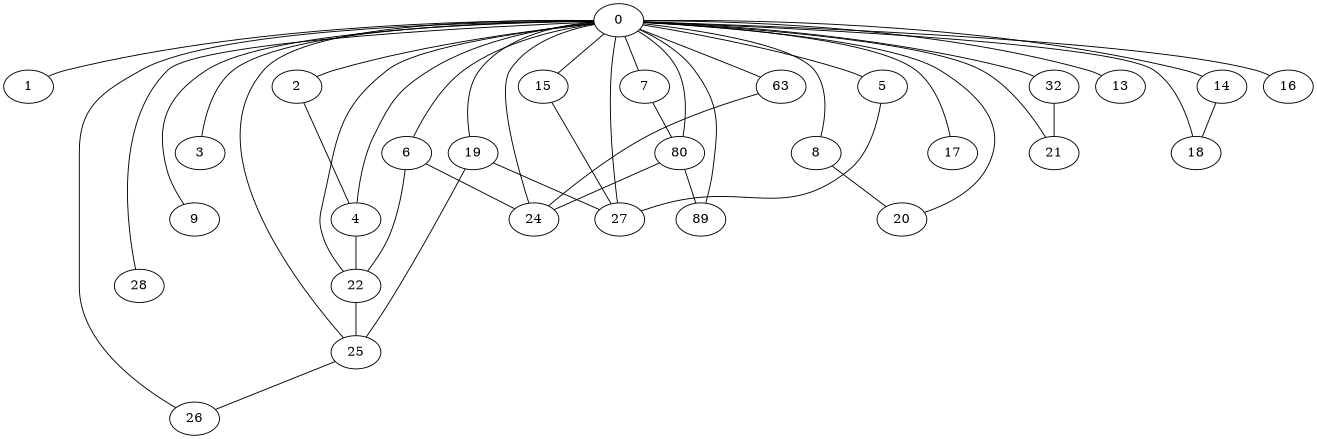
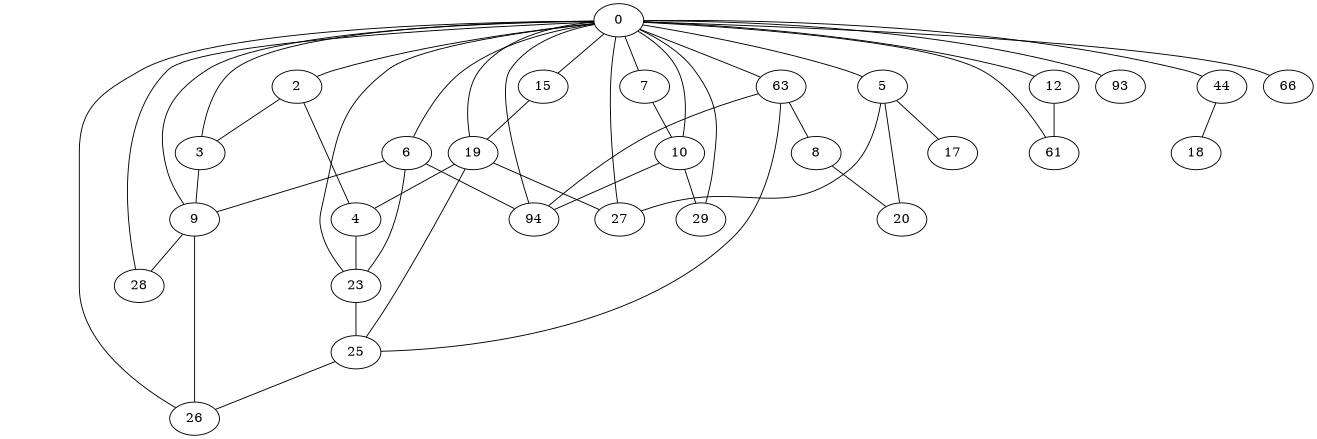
edge "0" -- "18": removed
edge "0" -- "20": now "5" -- "20"
edge "0" -- "25": now "63" -- "25"
edge "0" -- "17": now "5" -- "17"
edge "0" -- "4": now "19" -- "4"
edge "0" -- "8": now "63" -- "8"
node "1": removed
node "32": label "32" -> "12"
node "13": label "13" -> "93"
node "14": label "14" -> "44"
node "16": label "16" -> "66"
edge "2" -- "3": added
edge "15" -- "27": now "15" -- "19"
node "80": label "80" -> "10"
node "21": label "21" -> "61"
edge "3" -- "9": added
edge "6" -- "9": added
node "24": label "24" -> "94"
node "89": label "89" -> "29"
edge "9" -- "28": added
node "22": label "22" -> "23"
edge "9" -- "26": added
